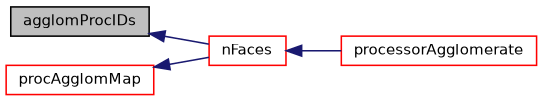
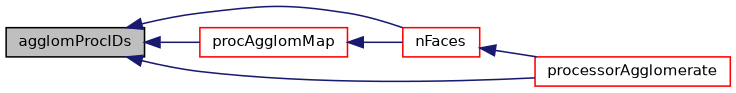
edge "procAgglomMap" -> "agglomProcIDs": added
edge "processorAgglomerate" -> "agglomProcIDs": added
